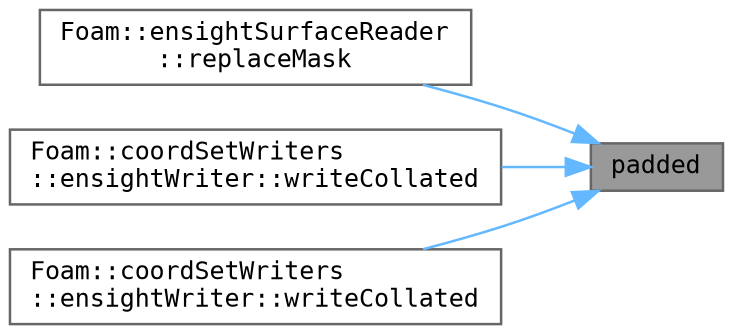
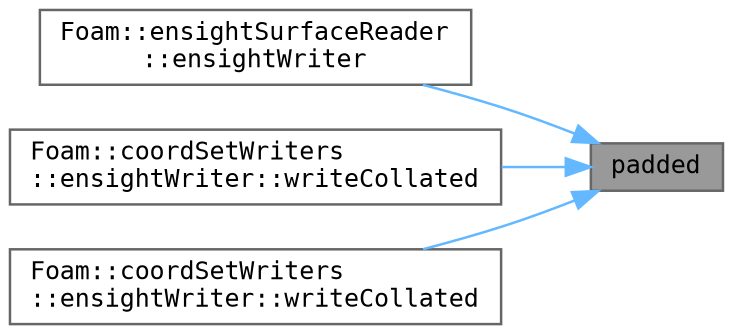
node "Foam::ensightSurfaceReader ::replaceMask": label "Foam::ensightSurfaceReader ::replaceMask" -> "Foam::ensightSurfaceReader ::ensightWriter"
